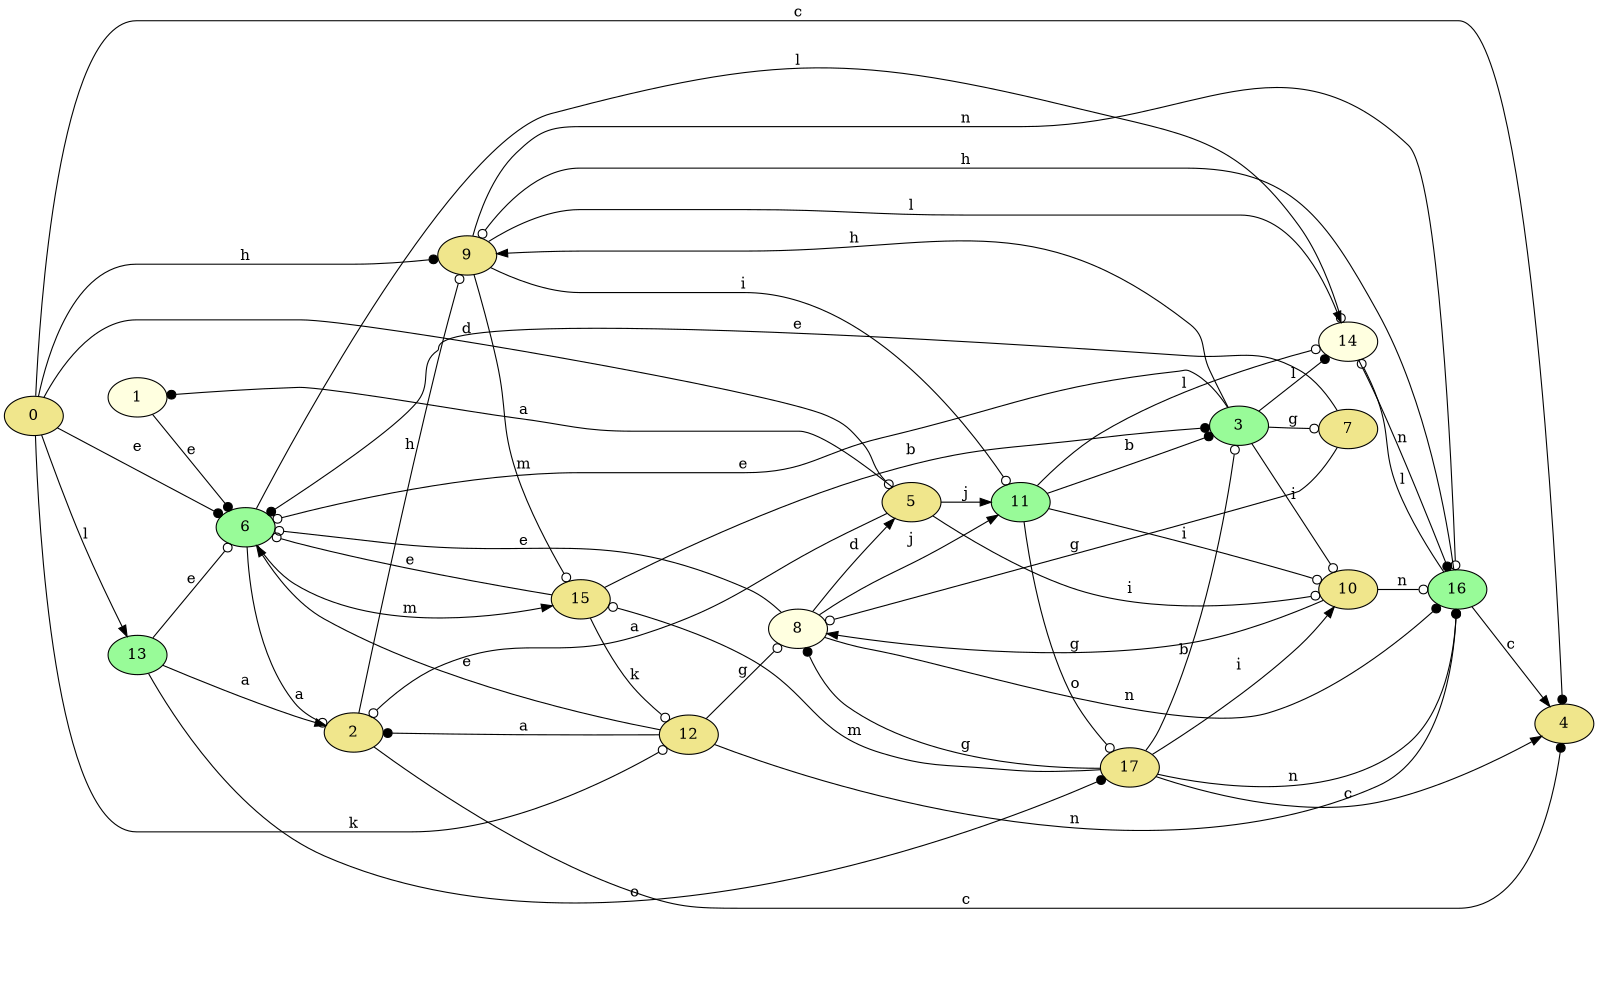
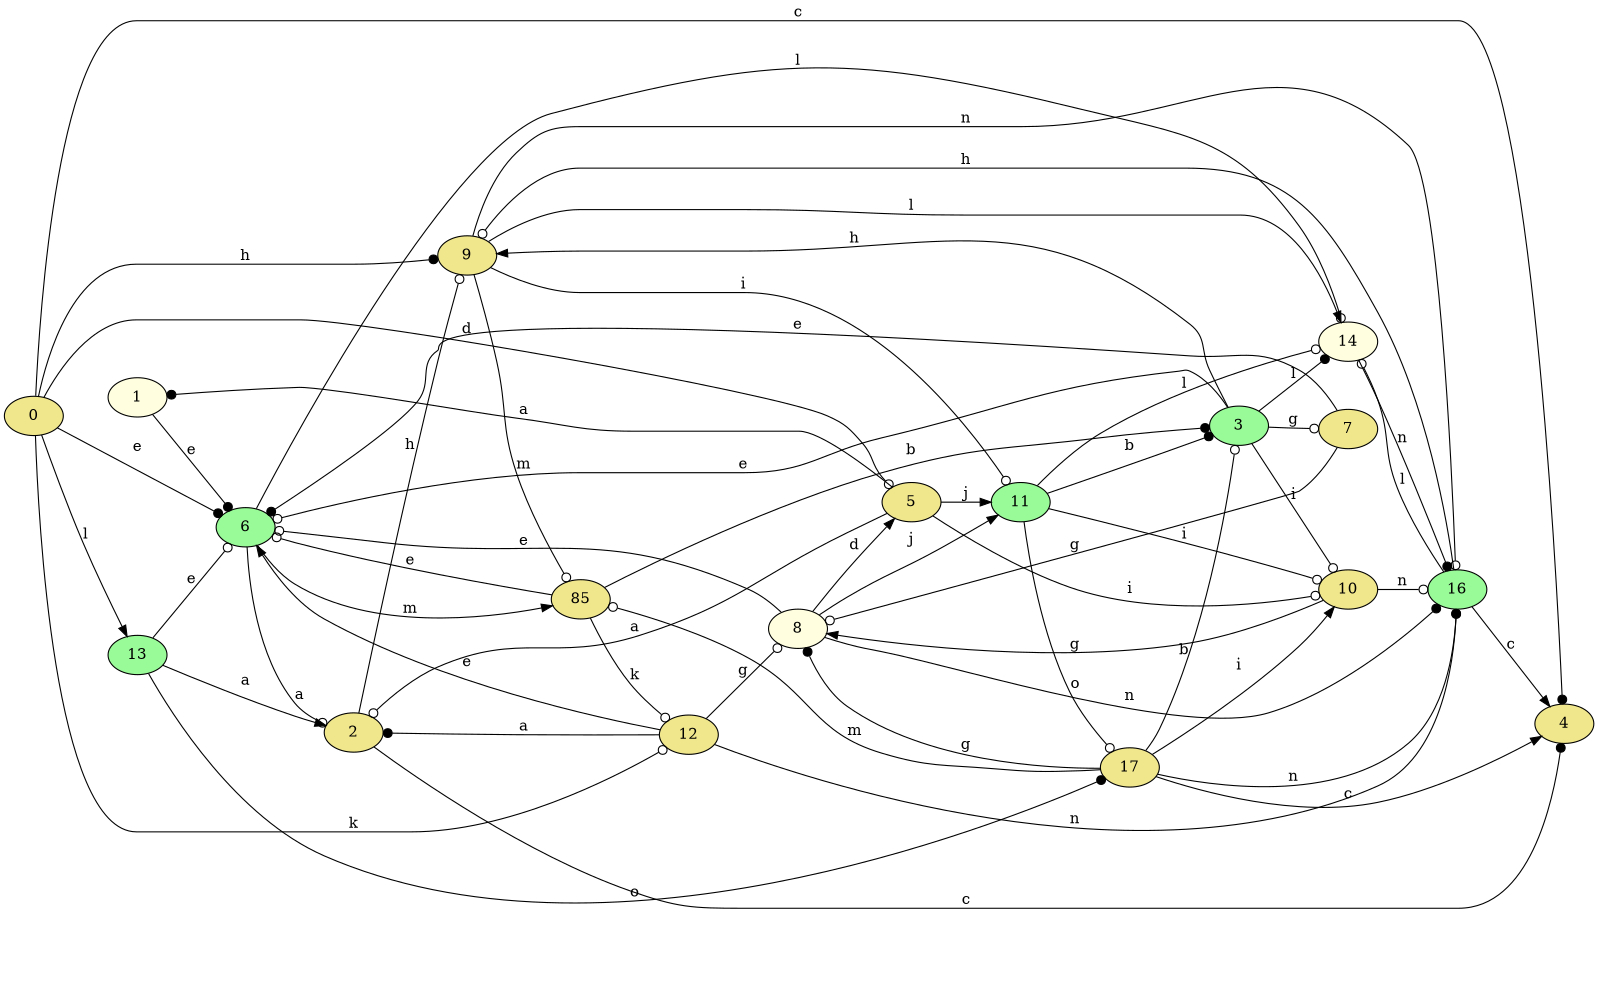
node "15": label "15" -> "85"
